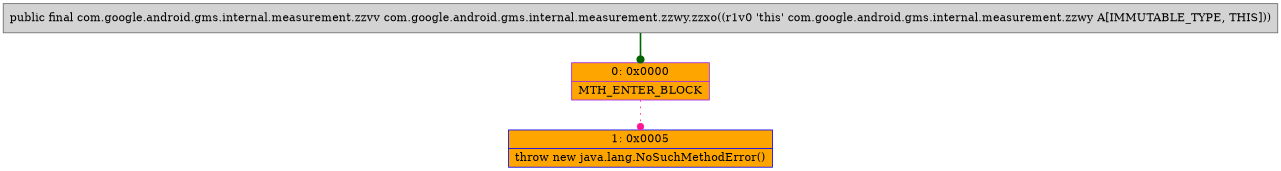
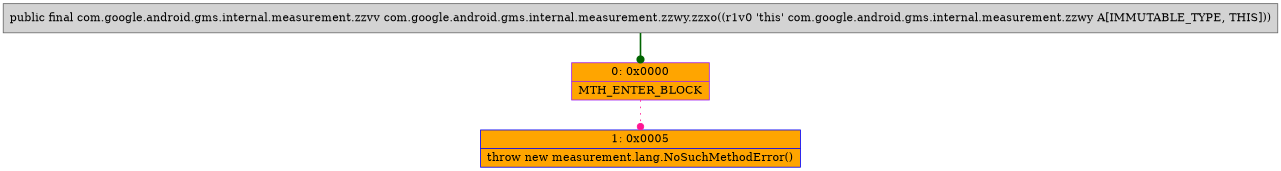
node "1: 0x0005": text "throw new java.lang.NoSuchMethodError()" -> "throw new measurement.lang.NoSuchMethodError()"
